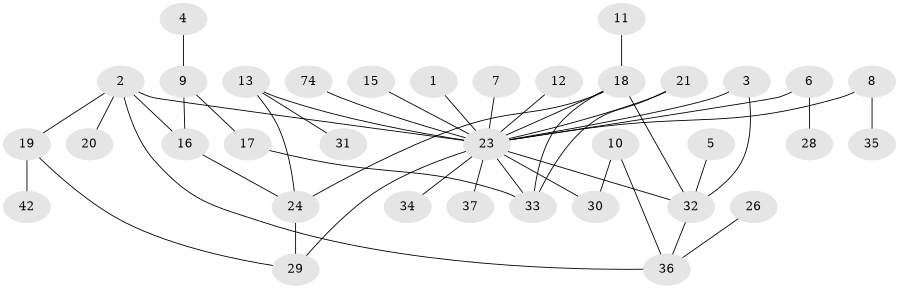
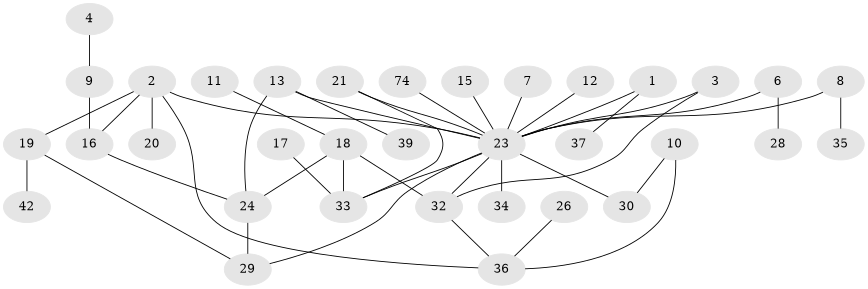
edge "9" -- "17": removed
edge "18" -- "23": removed
node "31": label "31" -> "39"
node "5": removed
edge "23" -- "37": now "1" -- "37"
